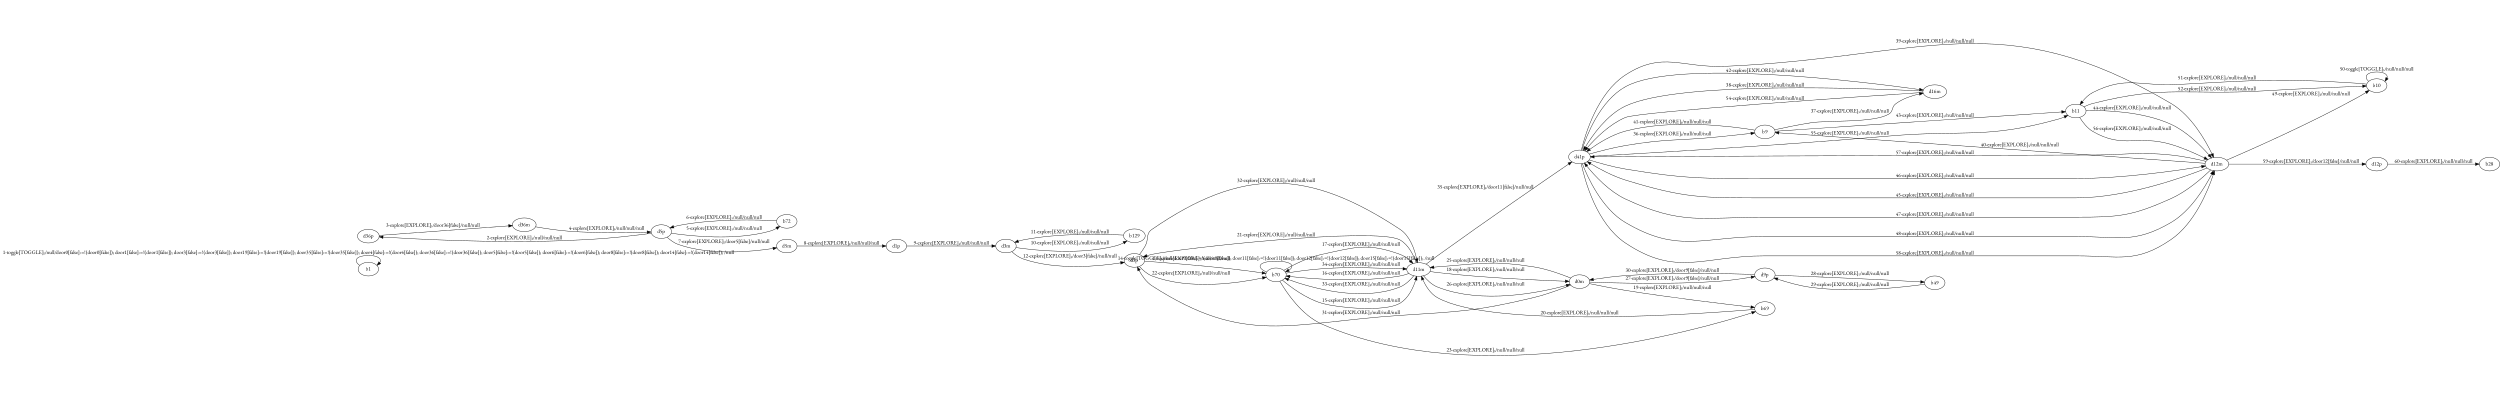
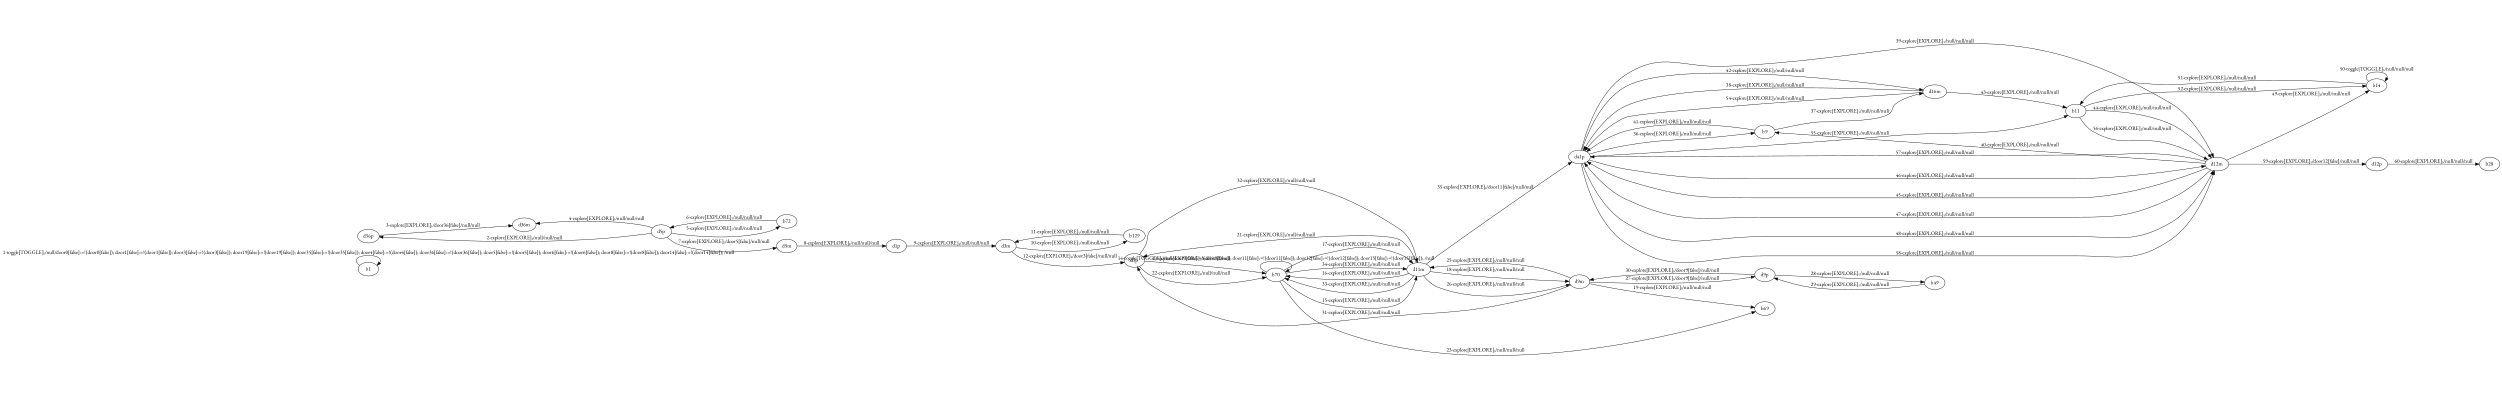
node "b10": label "b10" -> "b14"
edge "b9" -> "b11": now "d16m" -> "b11"
edge "d36m" -> "d5p": reversed
node "d0m": label "d0m" -> "d9m"
edge "b69" -> "d11m": removed, label "20-explore[EXPLORE];/null/null/null"
